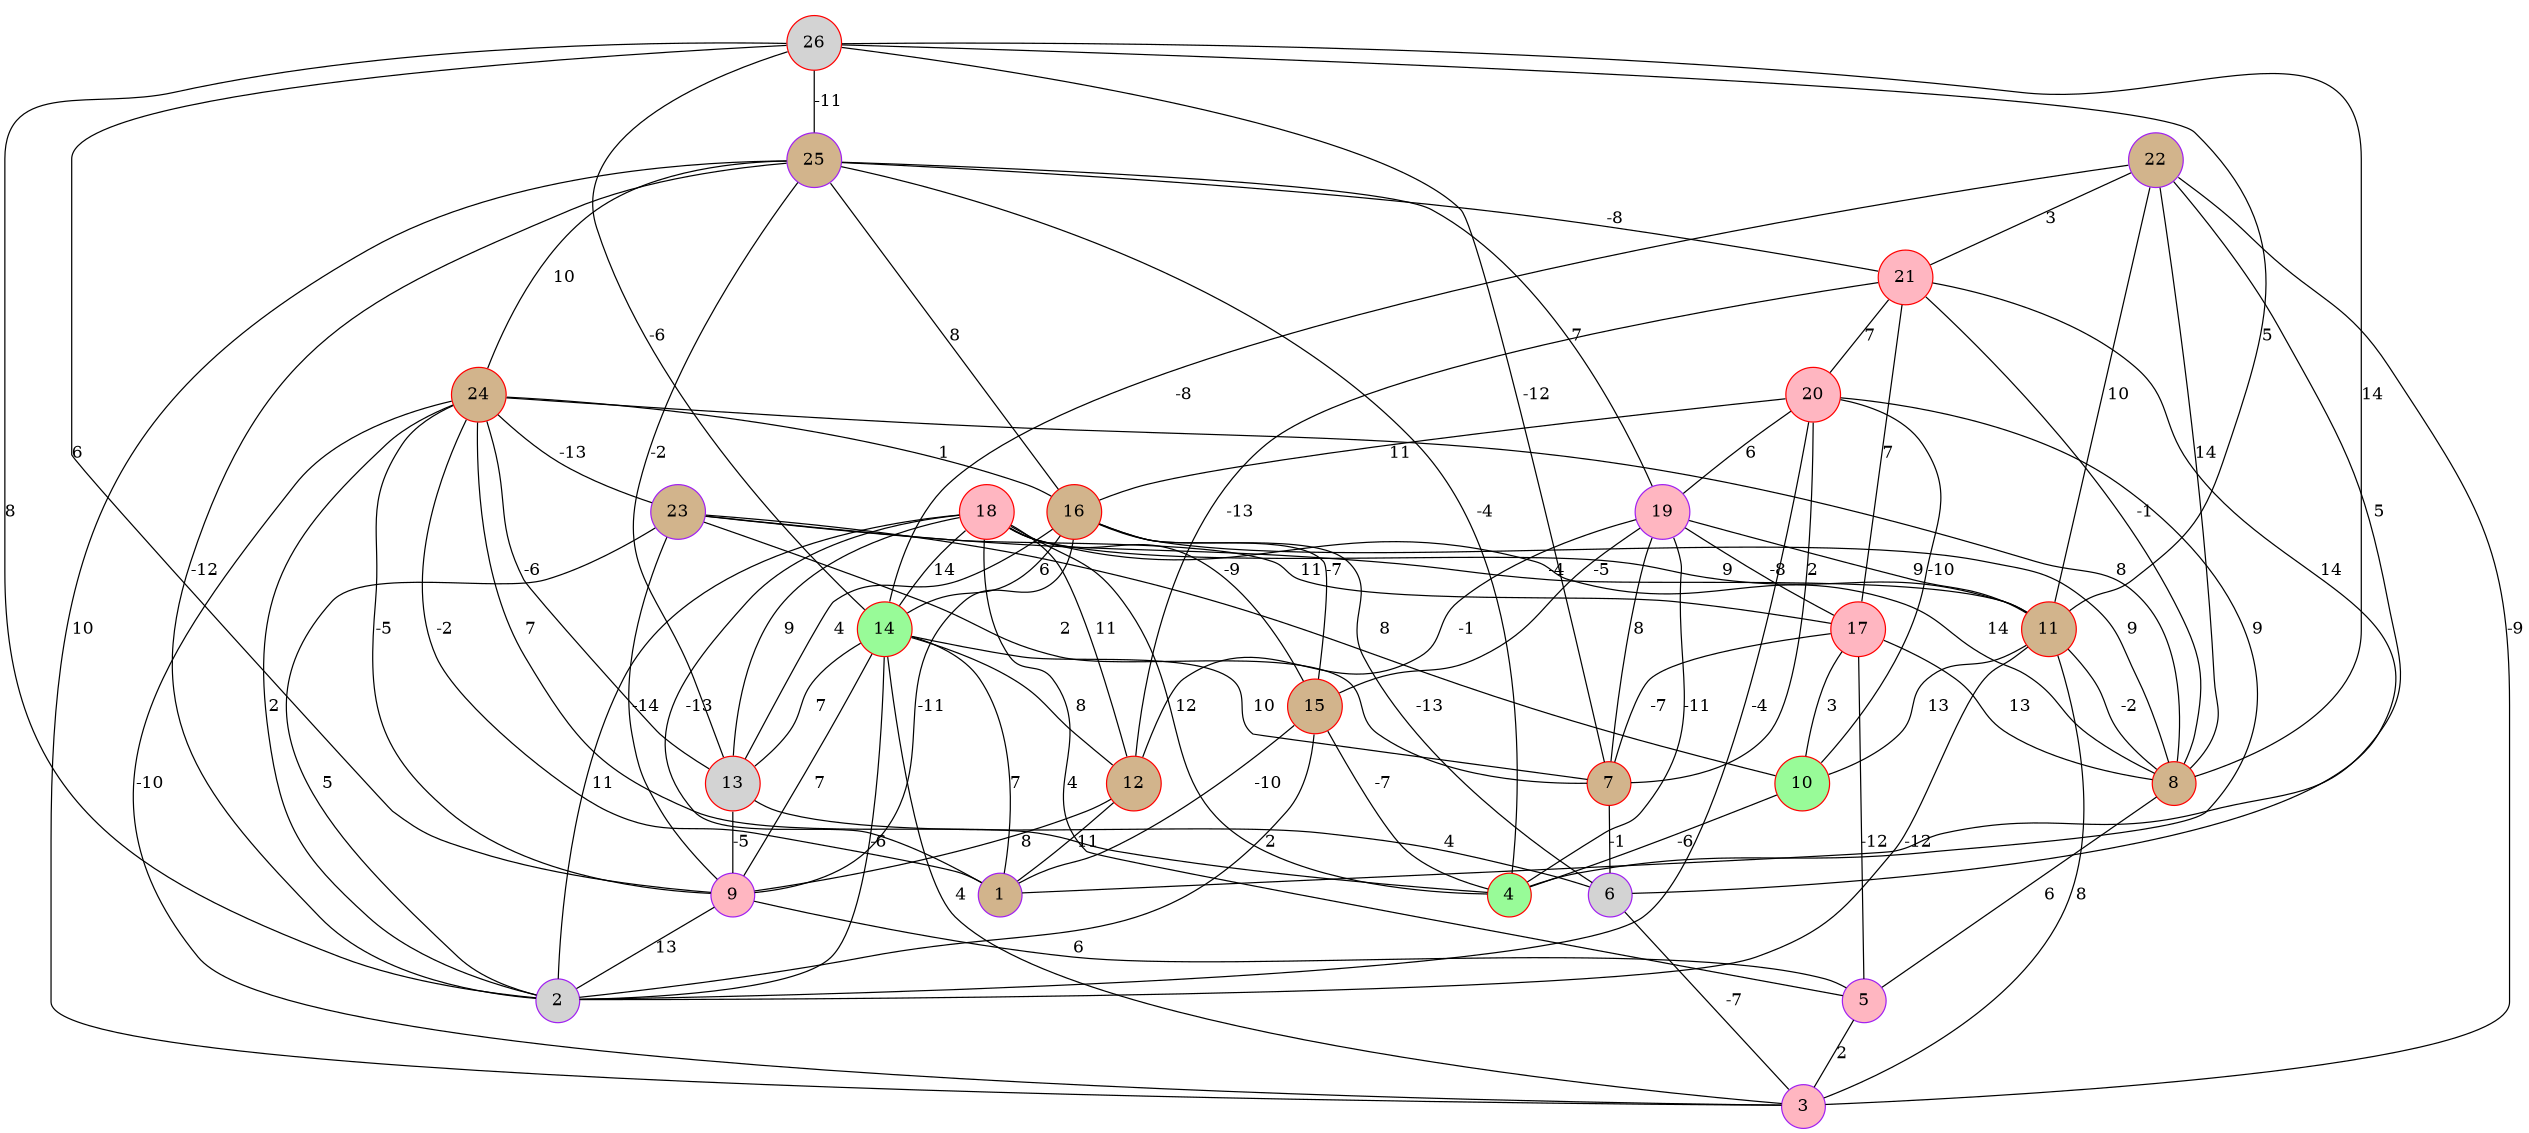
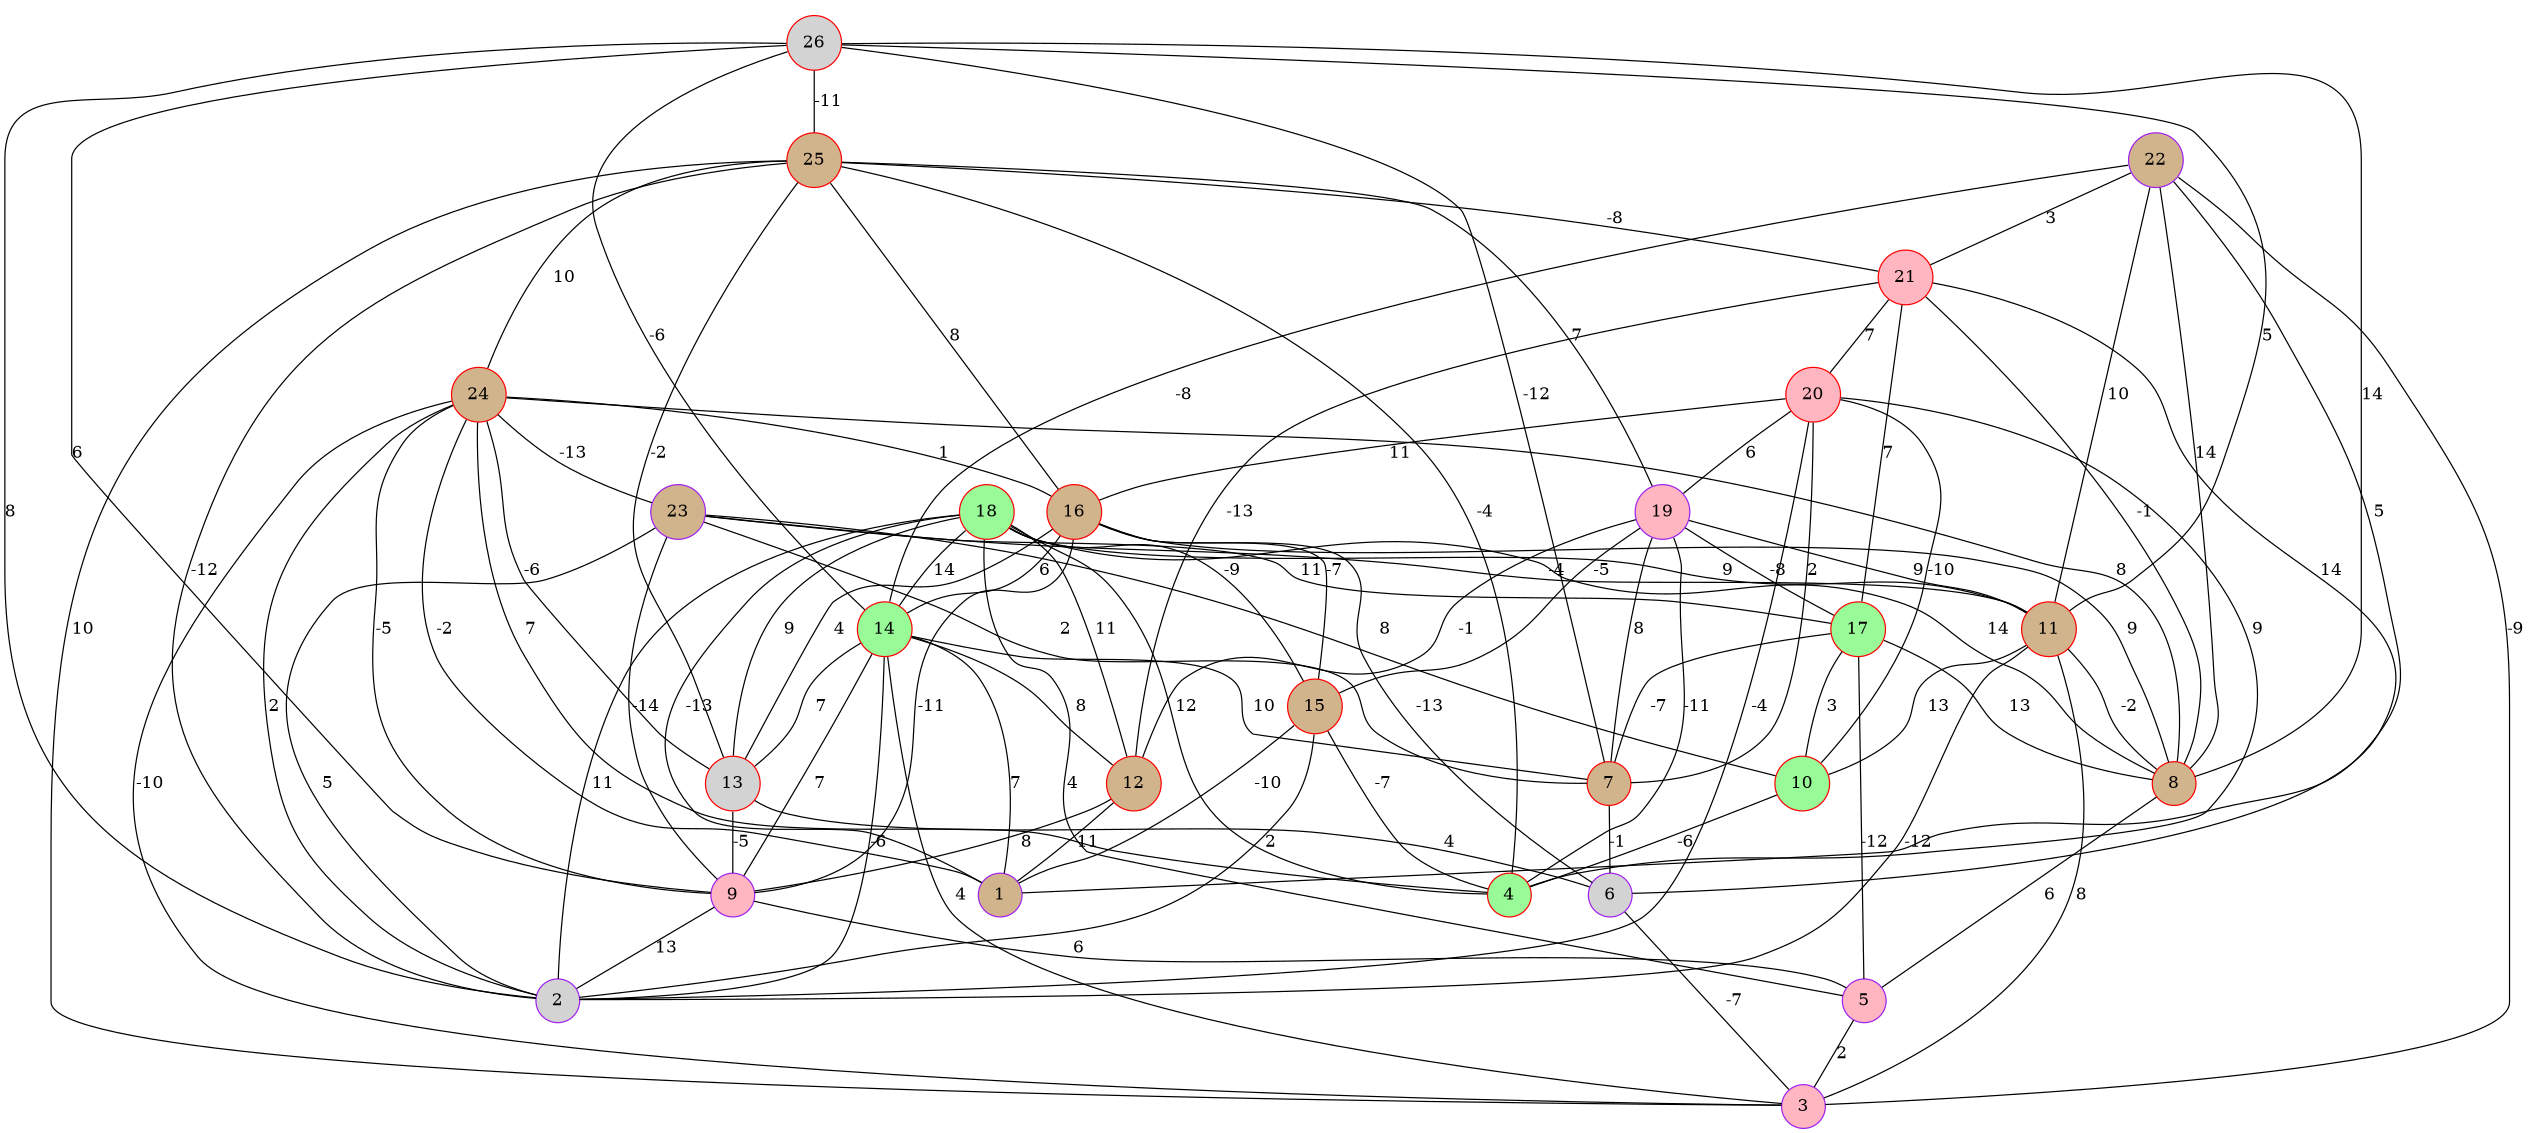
node "25": color purple -> red
node "18": fillcolor lightpink -> palegreen
node "17": fillcolor lightpink -> palegreen
